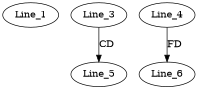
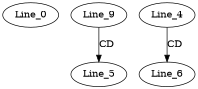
node "Line_1": label "Line_1" -> "Line_0"
node "Line_3": label "Line_3" -> "Line_9"
edge "Line_4" -> "Line_6": label "FD" -> "CD"
